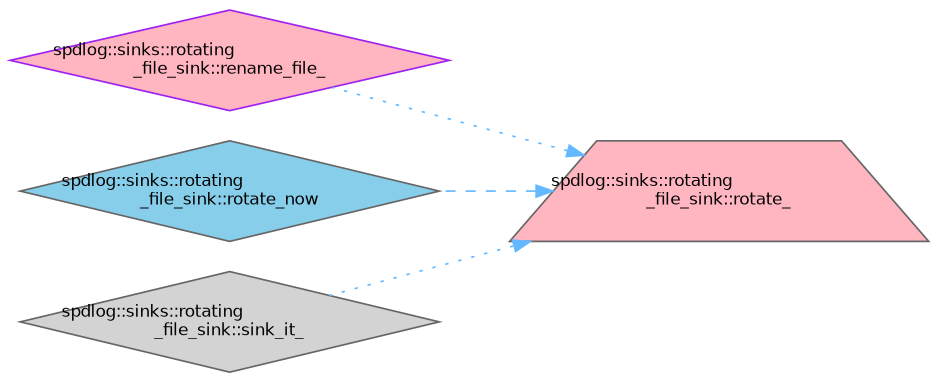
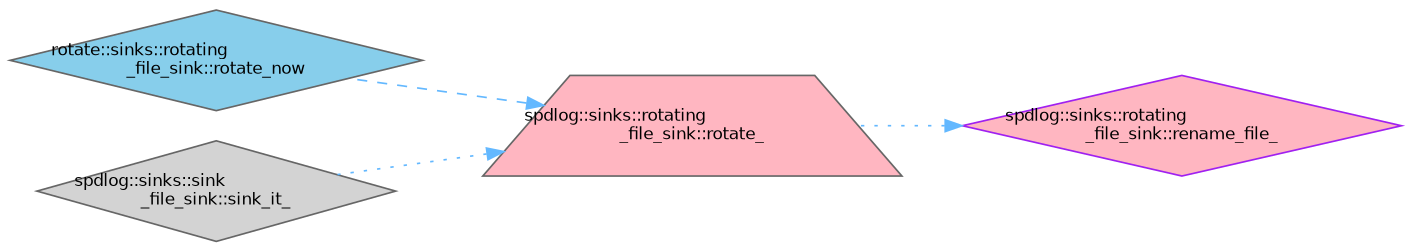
edge "spdlog::sinks::rotating _file_sink::rename_file_" -> "spdlog::sinks::rotating _file_sink::rotate_": reversed
node "spdlog::sinks::rotating _file_sink::rotate_now": label "spdlog::sinks::rotating _file_sink::rotate_now" -> "rotate::sinks::rotating _file_sink::rotate_now"
node "spdlog::sinks::rotating _file_sink::sink_it_": label "spdlog::sinks::rotating _file_sink::sink_it_" -> "spdlog::sinks::sink _file_sink::sink_it_"
